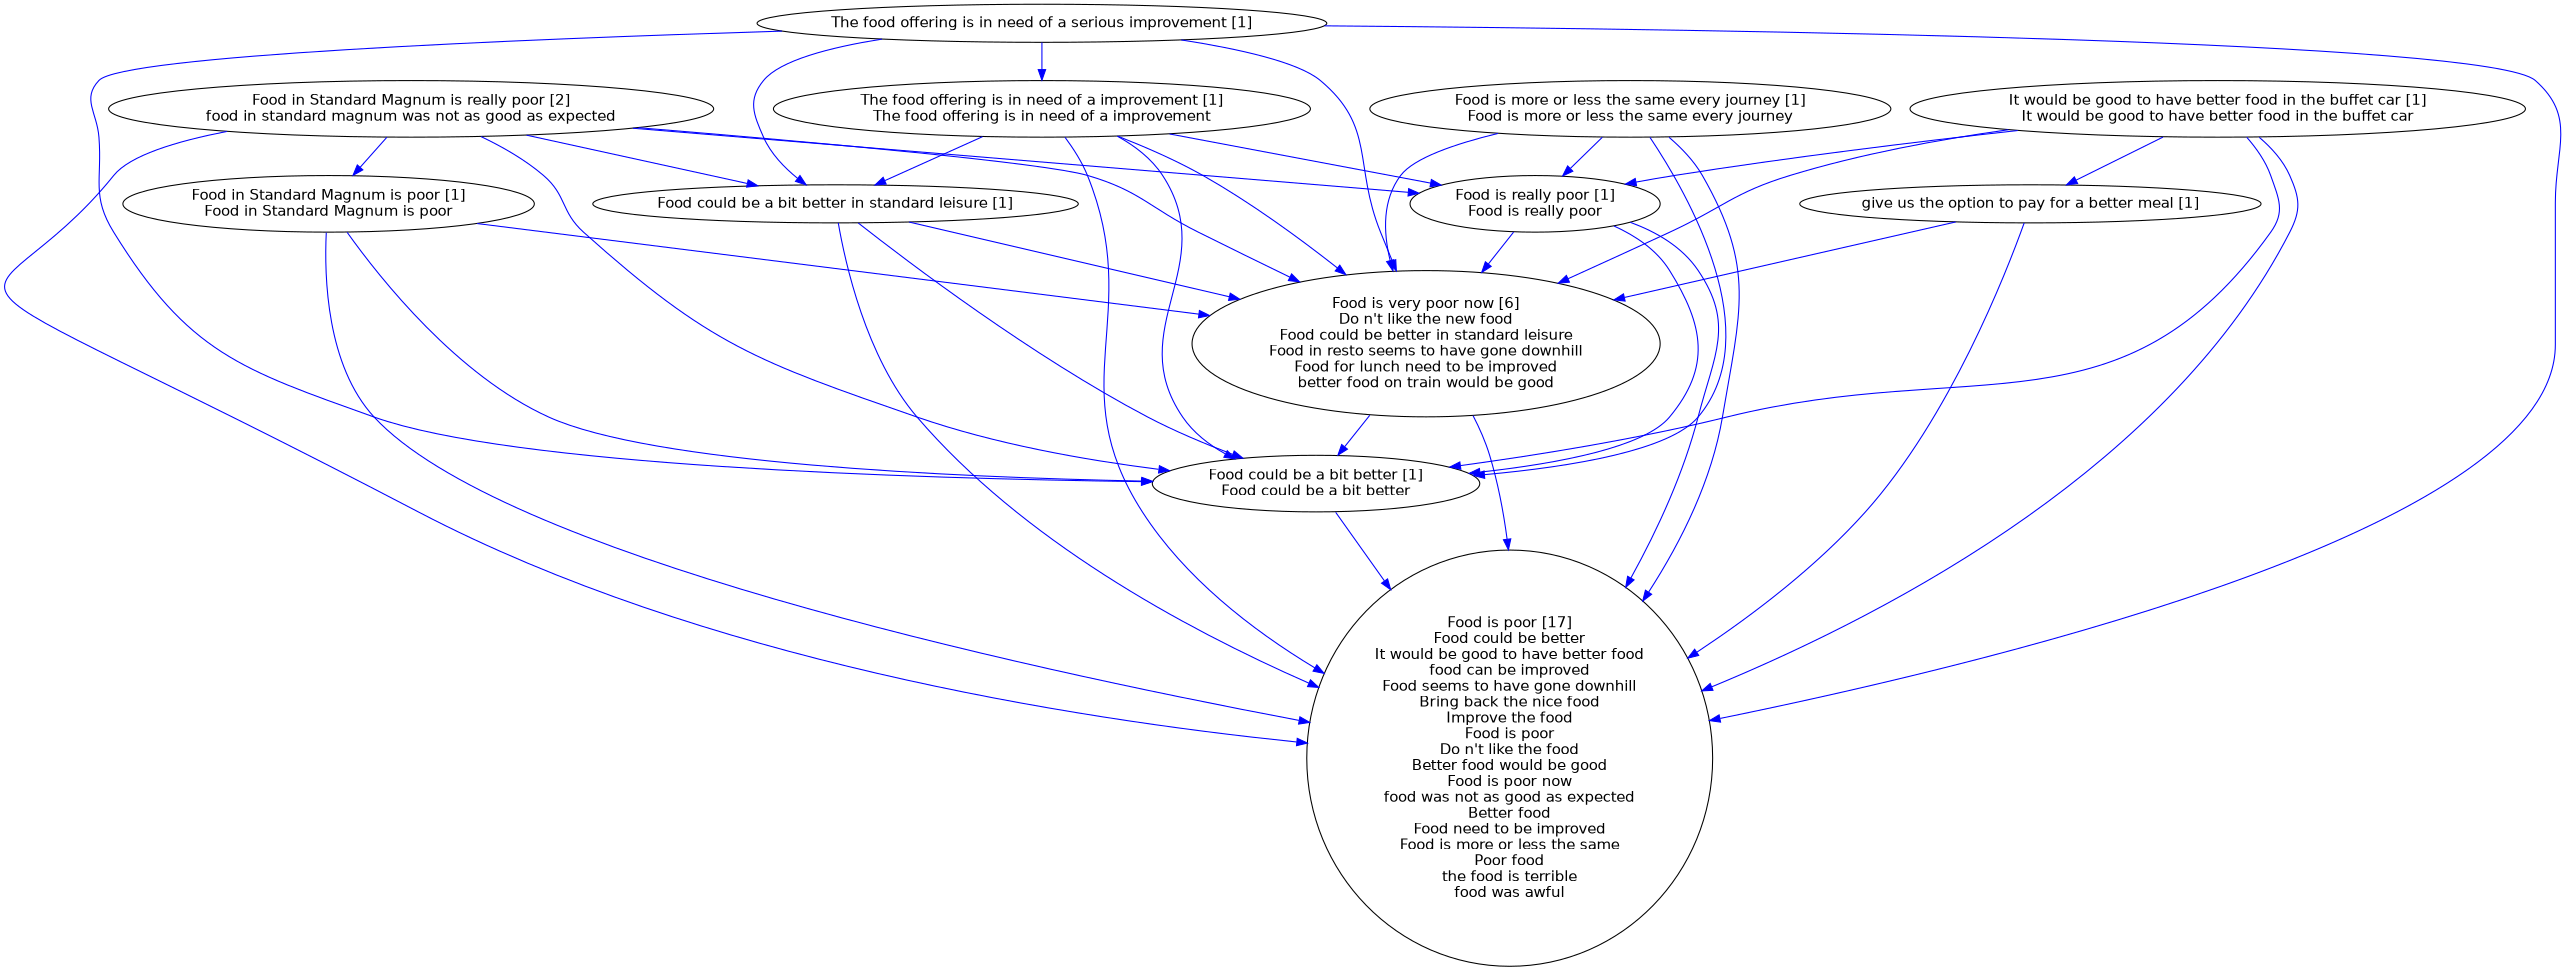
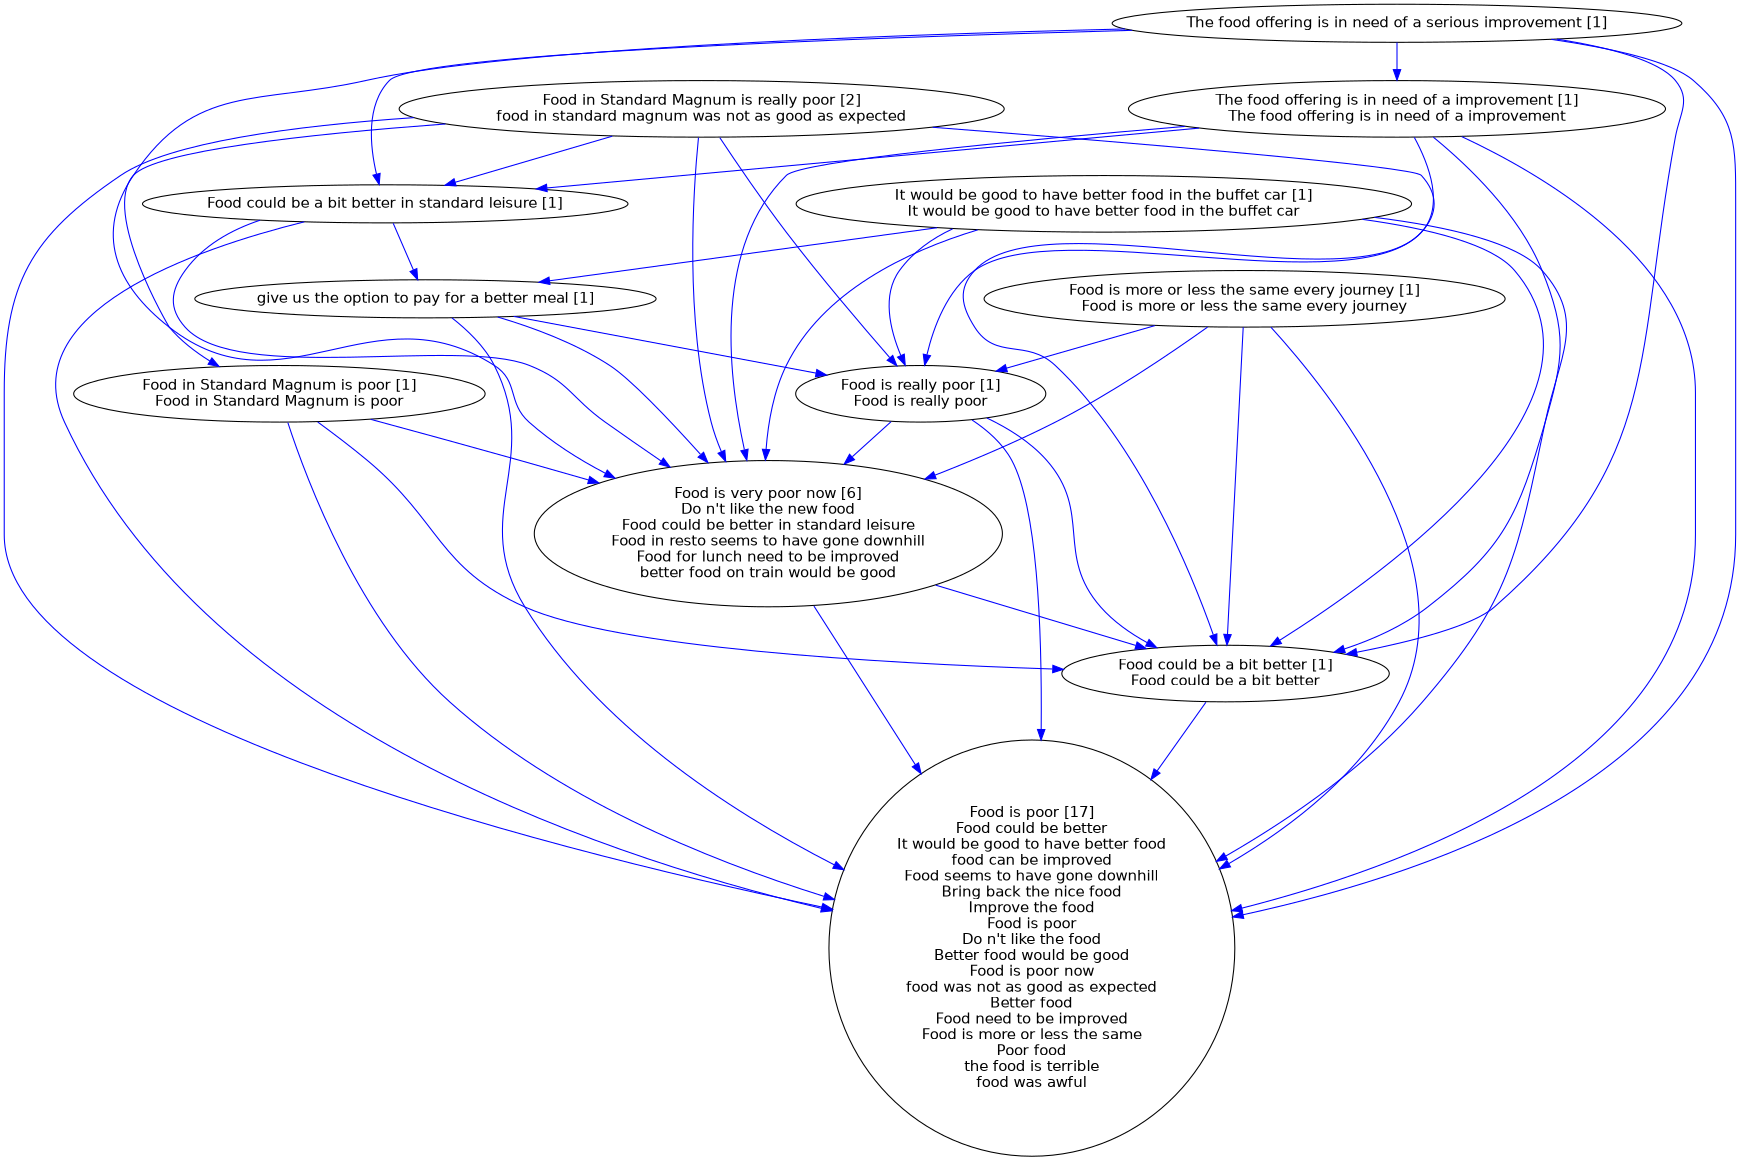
edge "give us the option to pay for a better meal [1]" -> "Food is really poor [1] Food is really poor": added
edge "Food could be a bit better in standard leisure [1]" -> "Food could be a bit better [1] Food could be a bit better": now "Food could be a bit better in standard leisure [1]" -> "give us the option to pay for a better meal [1]"
